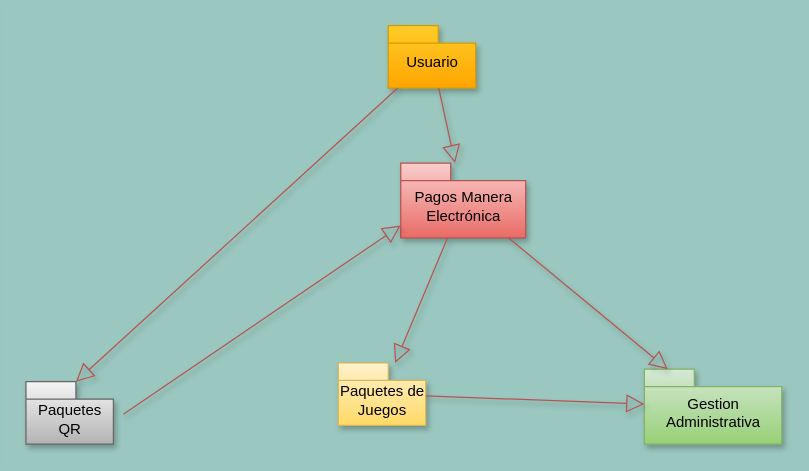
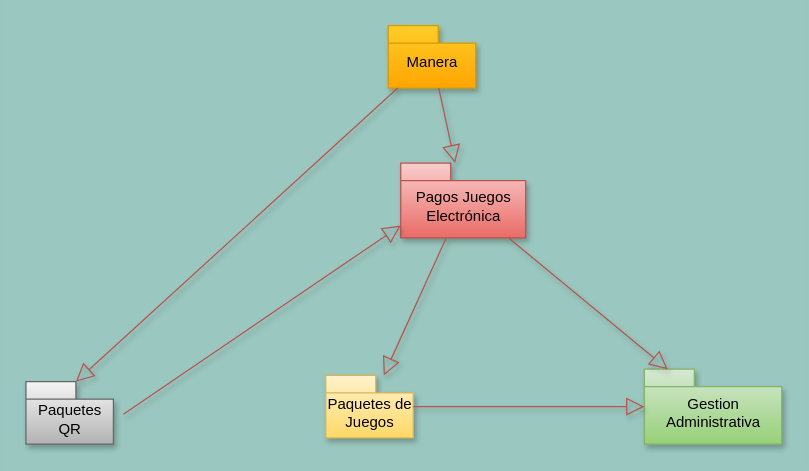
node "Usuario": label "Usuario" -> "Manera"
node "Pagos Manera Electrónica": label "Pagos Manera Electrónica" -> "Pagos Juegos Electrónica"
node "Paquetes de Juegos": moved (382, 394) -> (369, 407)
